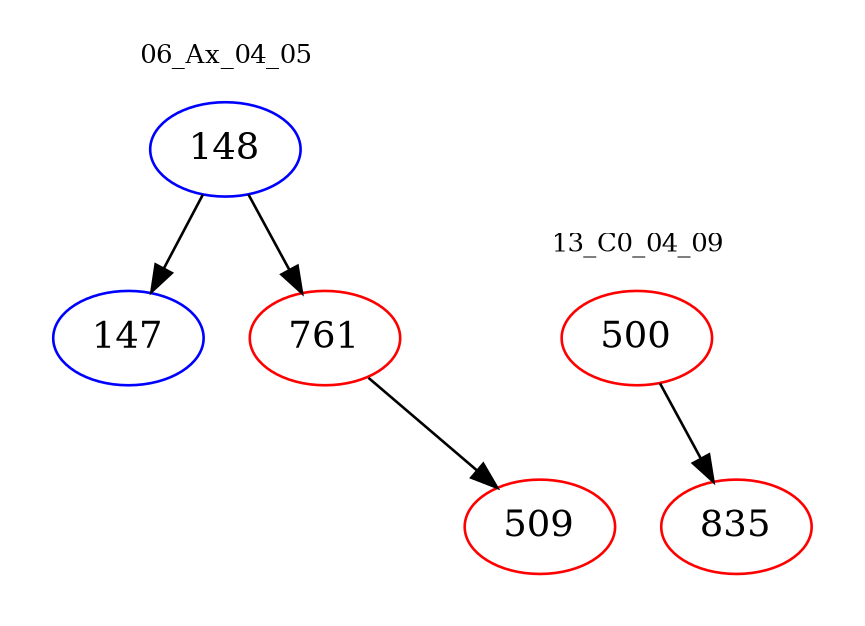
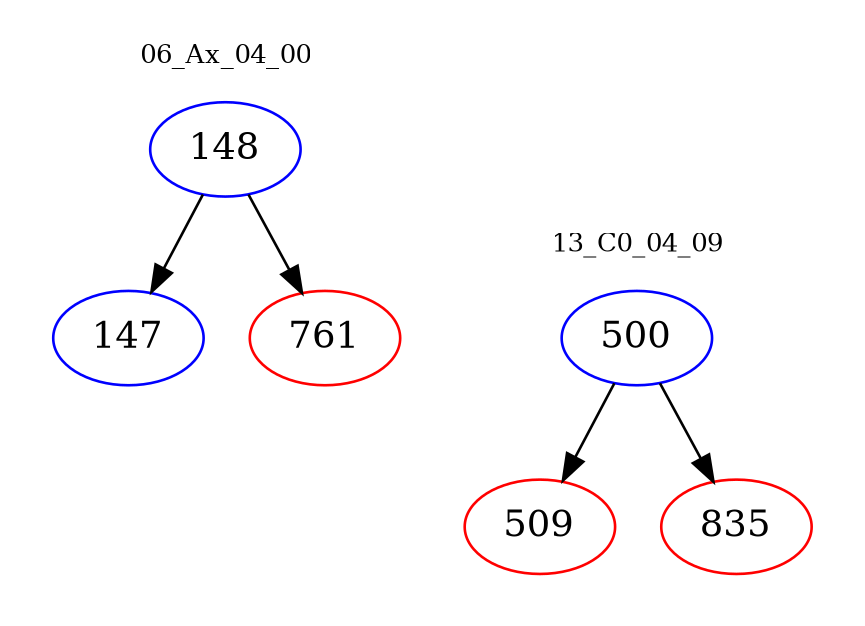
cluster "06_Ax_04_05": label "06_Ax_04_05" -> "06_Ax_04_00"
node "500": color red -> blue
edge "761" -> "509": now "500" -> "509"
